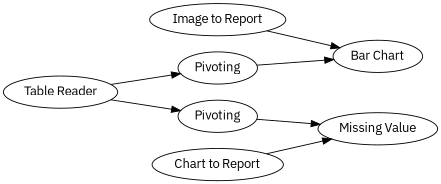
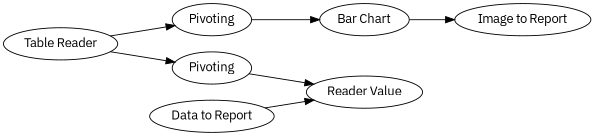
edge "Image to Report" -> "Bar Chart": reversed
node "Missing Value": label "Missing Value" -> "Reader Value"
node "Chart to Report": label "Chart to Report" -> "Data to Report"
